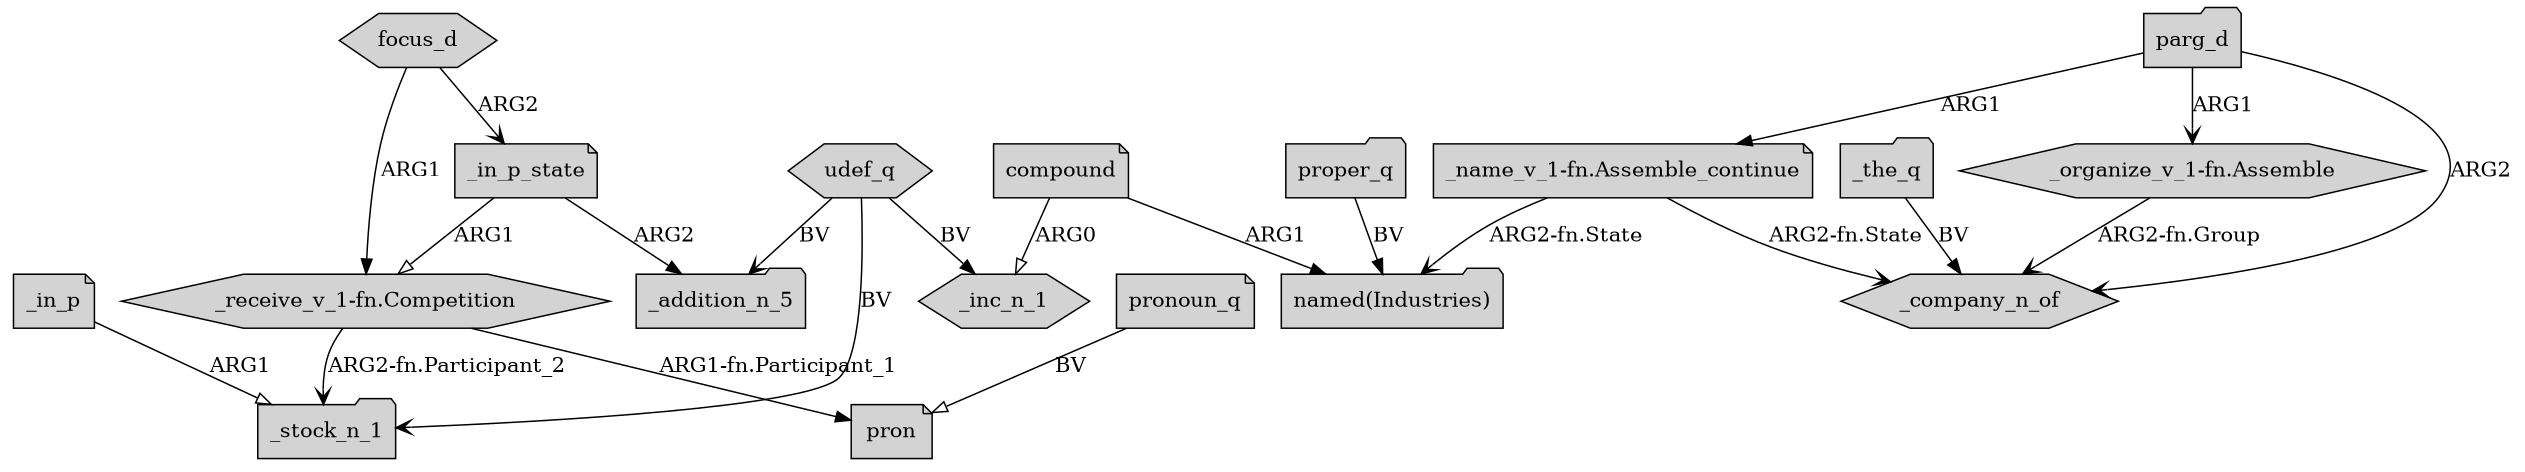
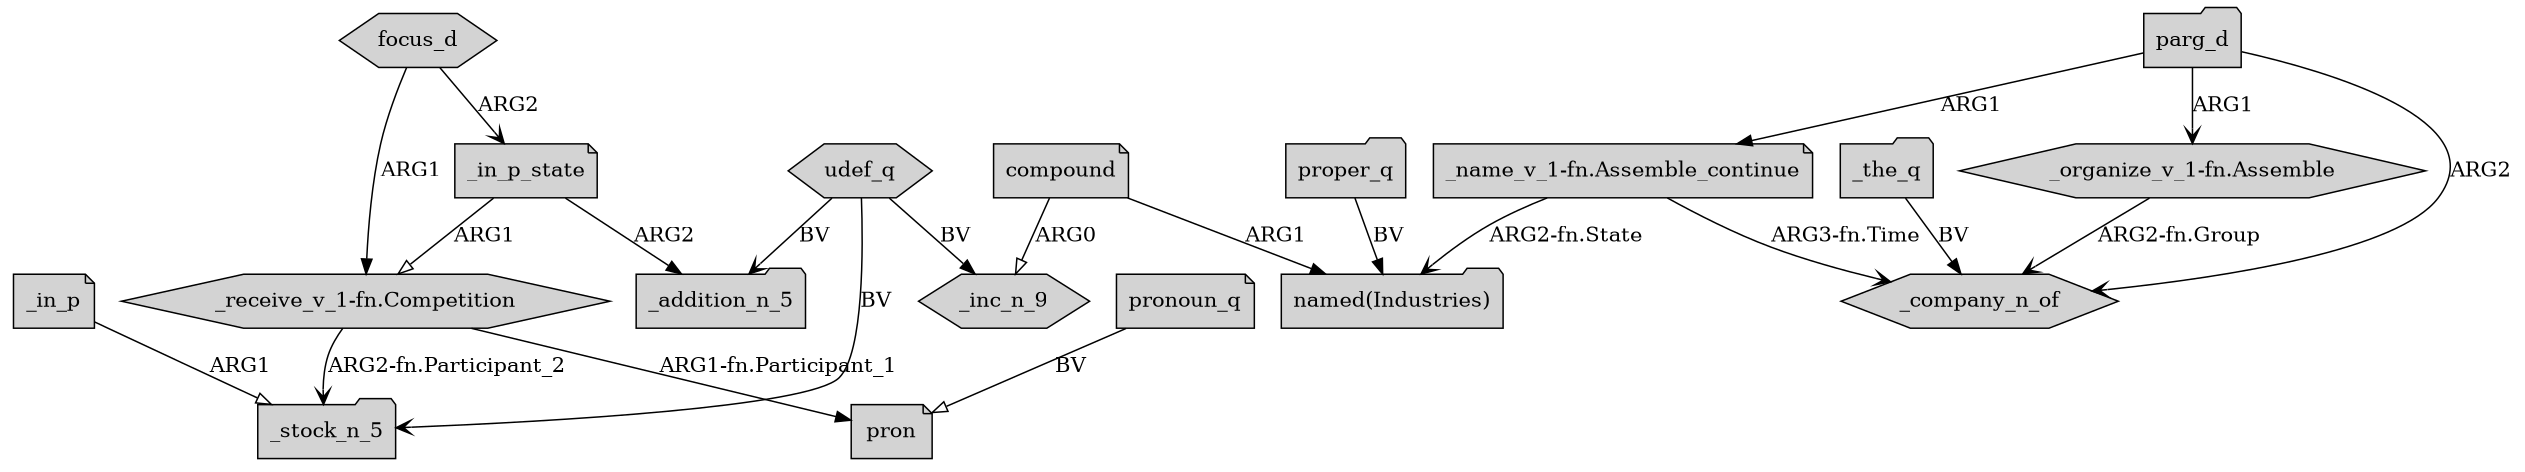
edge "_name_v_1-fn.Assemble_continue" -> "_company_n_of": label "ARG2-fn.State" -> "ARG3-fn.Time"
node "_inc_n_1": label "_inc_n_1" -> "_inc_n_9"
node "_stock_n_1": label "_stock_n_1" -> "_stock_n_5"
